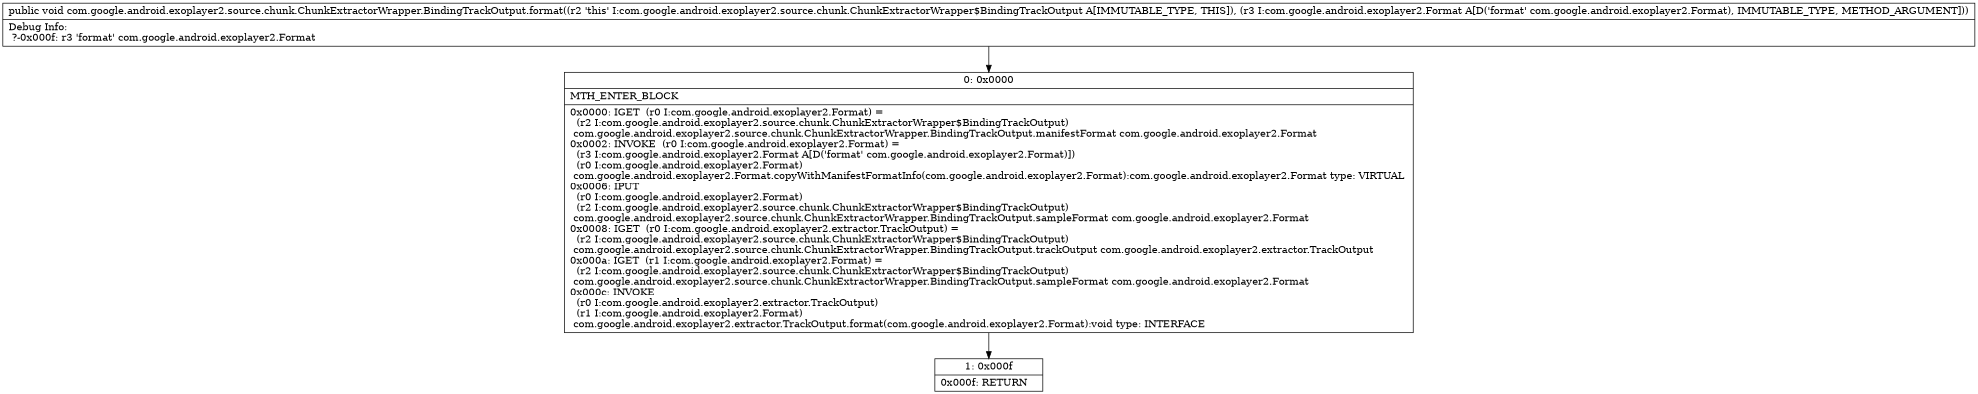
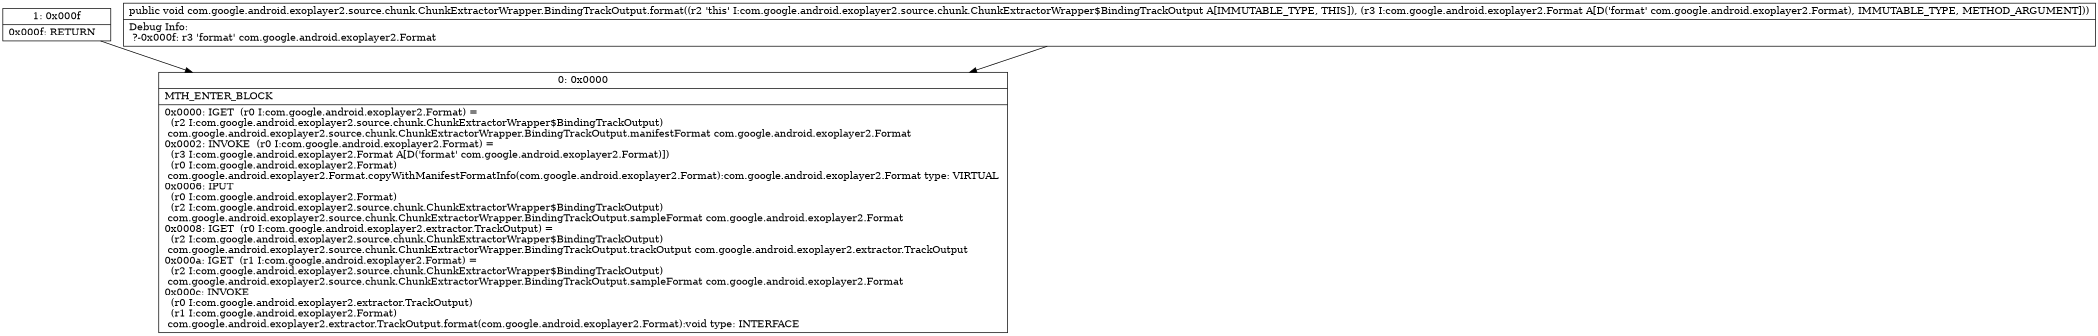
edge "0: 0x0000" -> "1: 0x000f": reversed
